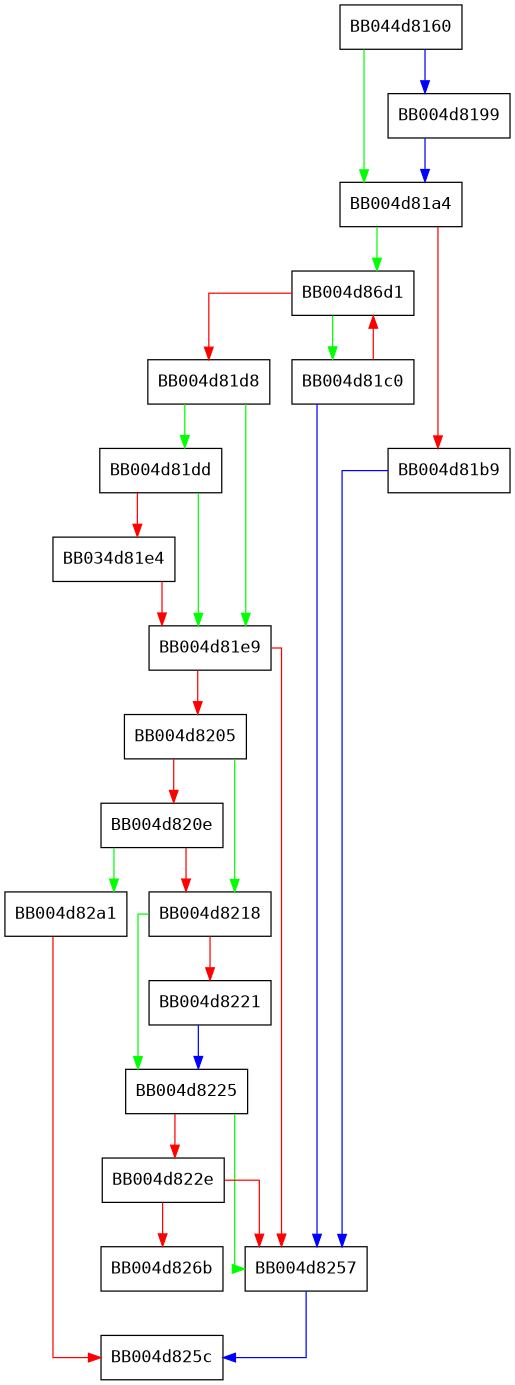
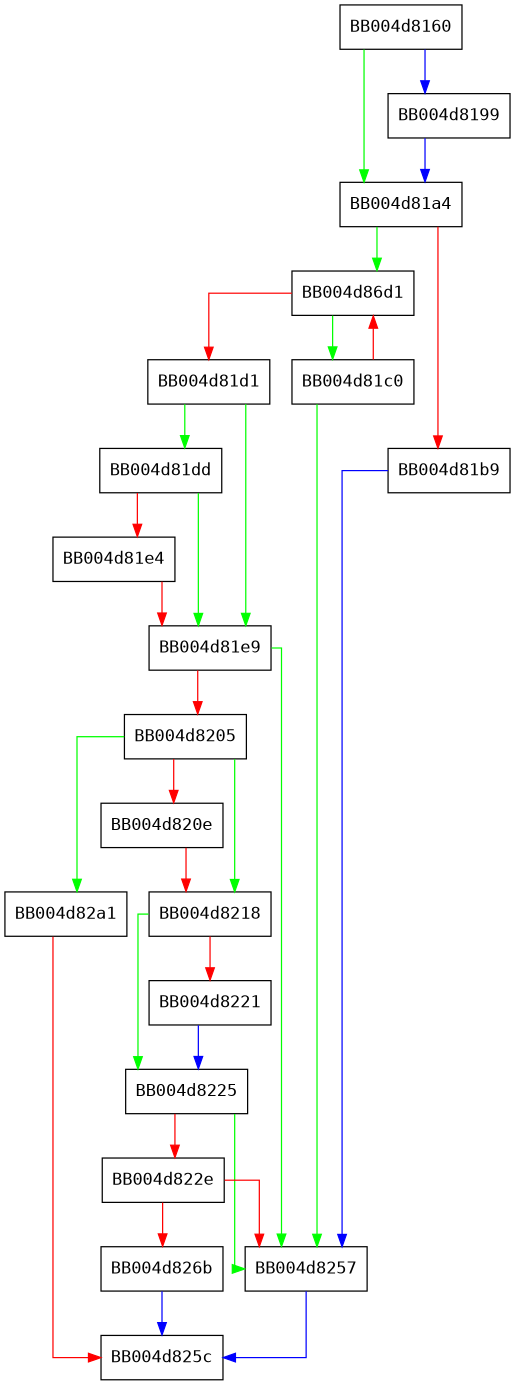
node "BB044d8160": label "BB044d8160" -> "BB004d8160"
node "BB004d81d8": label "BB004d81d8" -> "BB004d81d1"
node "BB034d81e4": label "BB034d81e4" -> "BB004d81e4"
edge "BB004d81c0" -> "BB004d8257": color blue -> green
edge "BB004d820e" -> "BB004d82a1": now "BB004d8205" -> "BB004d82a1"
edge "BB004d81e9" -> "BB004d8257": color red -> green
edge "BB004d826b" -> "BB004d825c": added
